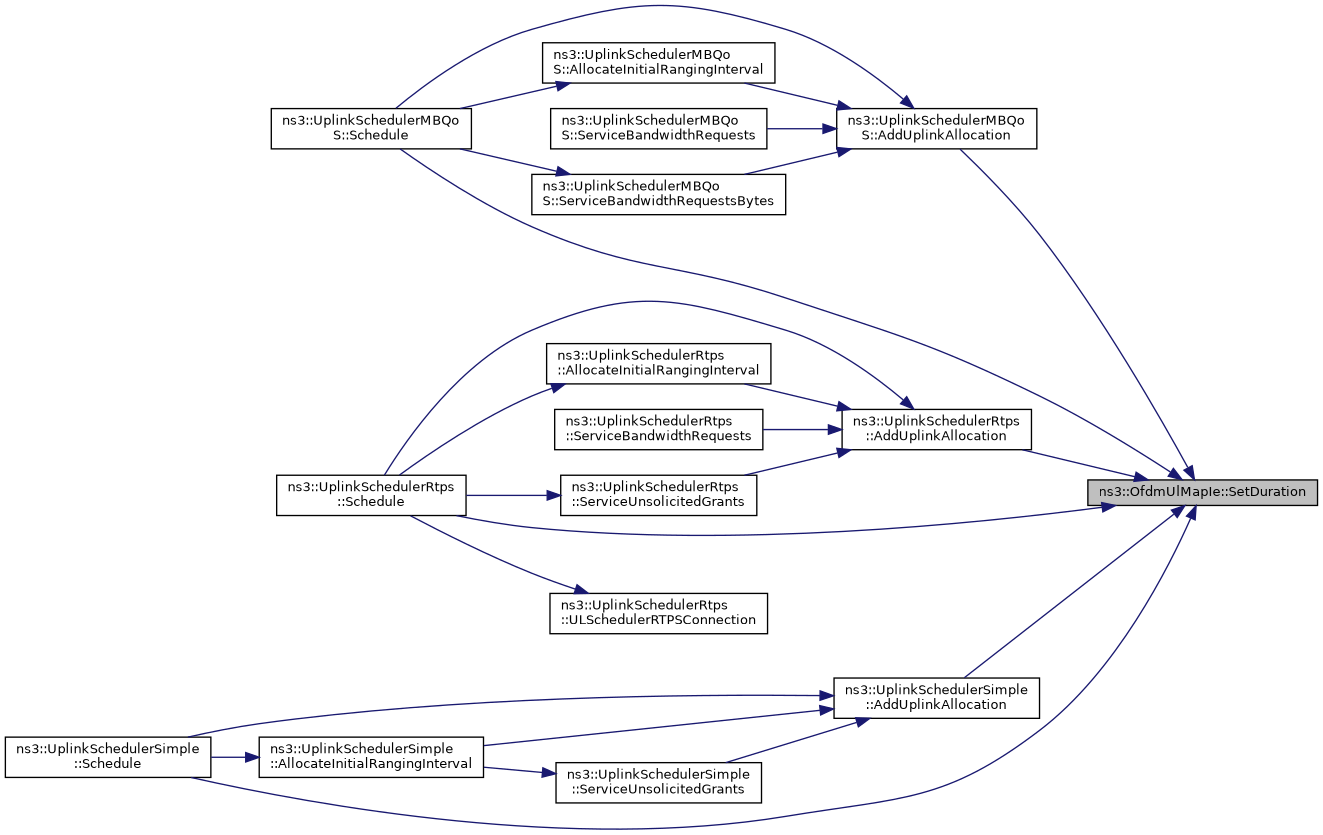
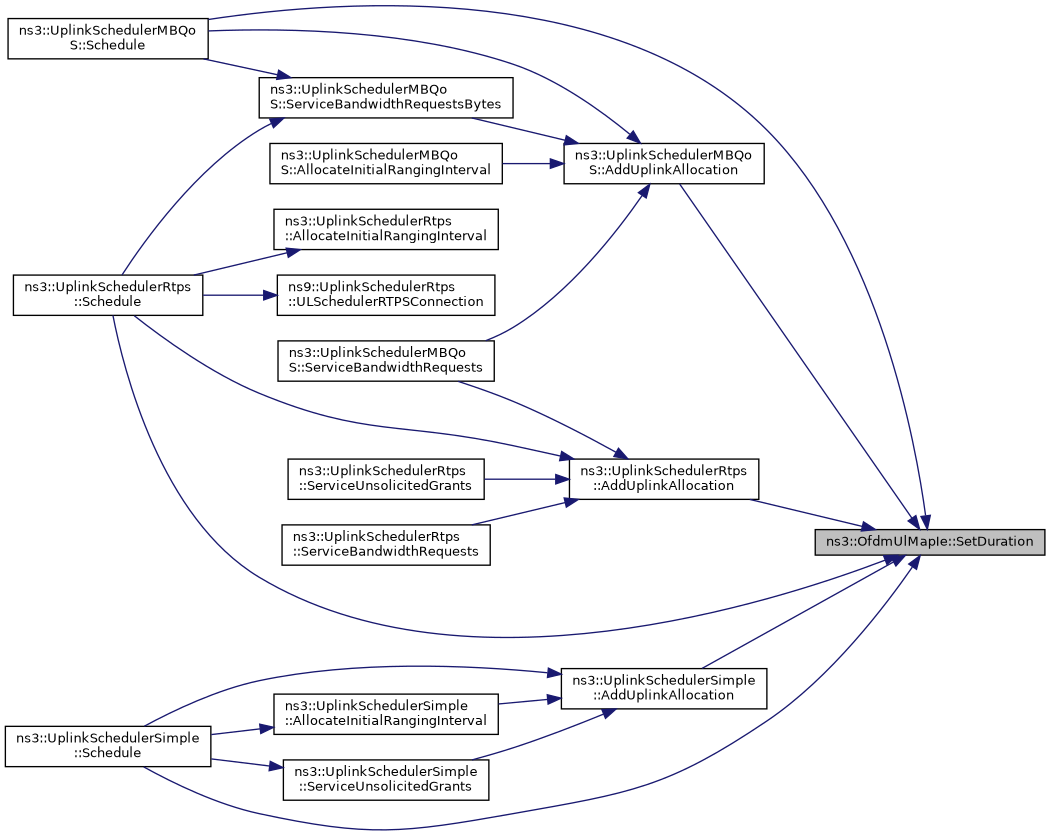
edge "ns3::UplinkSchedulerMBQo S::Schedule" -> "ns3::UplinkSchedulerMBQo S::AllocateInitialRangingInterval": removed
edge "ns3::UplinkSchedulerRtps ::AllocateInitialRangingInterval" -> "ns3::UplinkSchedulerRtps ::AddUplinkAllocation": now "ns3::UplinkSchedulerMBQo S::ServiceBandwidthRequests" -> "ns3::UplinkSchedulerRtps ::AddUplinkAllocation"
edge "ns3::UplinkSchedulerRtps ::Schedule" -> "ns3::UplinkSchedulerRtps ::ServiceUnsolicitedGrants": now "ns3::UplinkSchedulerRtps ::Schedule" -> "ns3::UplinkSchedulerMBQo S::ServiceBandwidthRequestsBytes"
node "ns3::UplinkSchedulerRtps ::ULSchedulerRTPSConnection": label "ns3::UplinkSchedulerRtps ::ULSchedulerRTPSConnection" -> "ns9::UplinkSchedulerRtps ::ULSchedulerRTPSConnection"
edge "ns3::UplinkSchedulerSimple ::AllocateInitialRangingInterval" -> "ns3::UplinkSchedulerSimple ::ServiceUnsolicitedGrants": now "ns3::UplinkSchedulerSimple ::Schedule" -> "ns3::UplinkSchedulerSimple ::ServiceUnsolicitedGrants"
